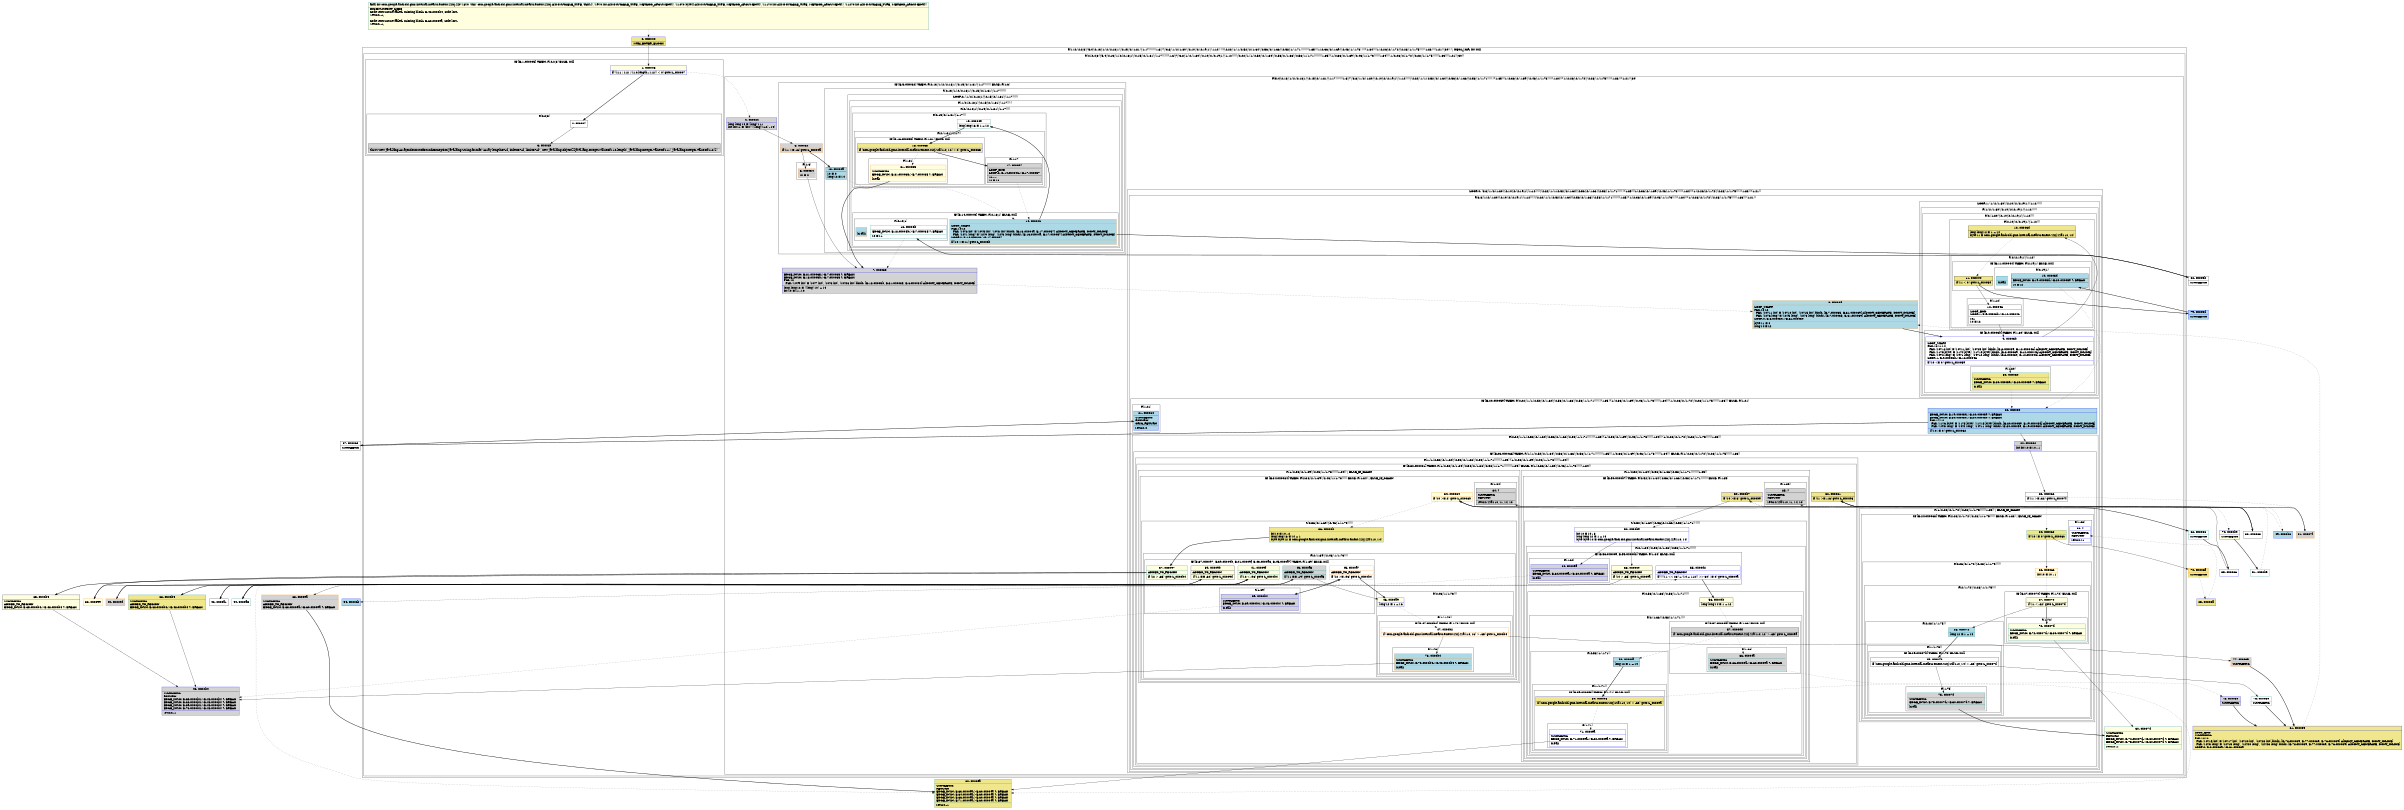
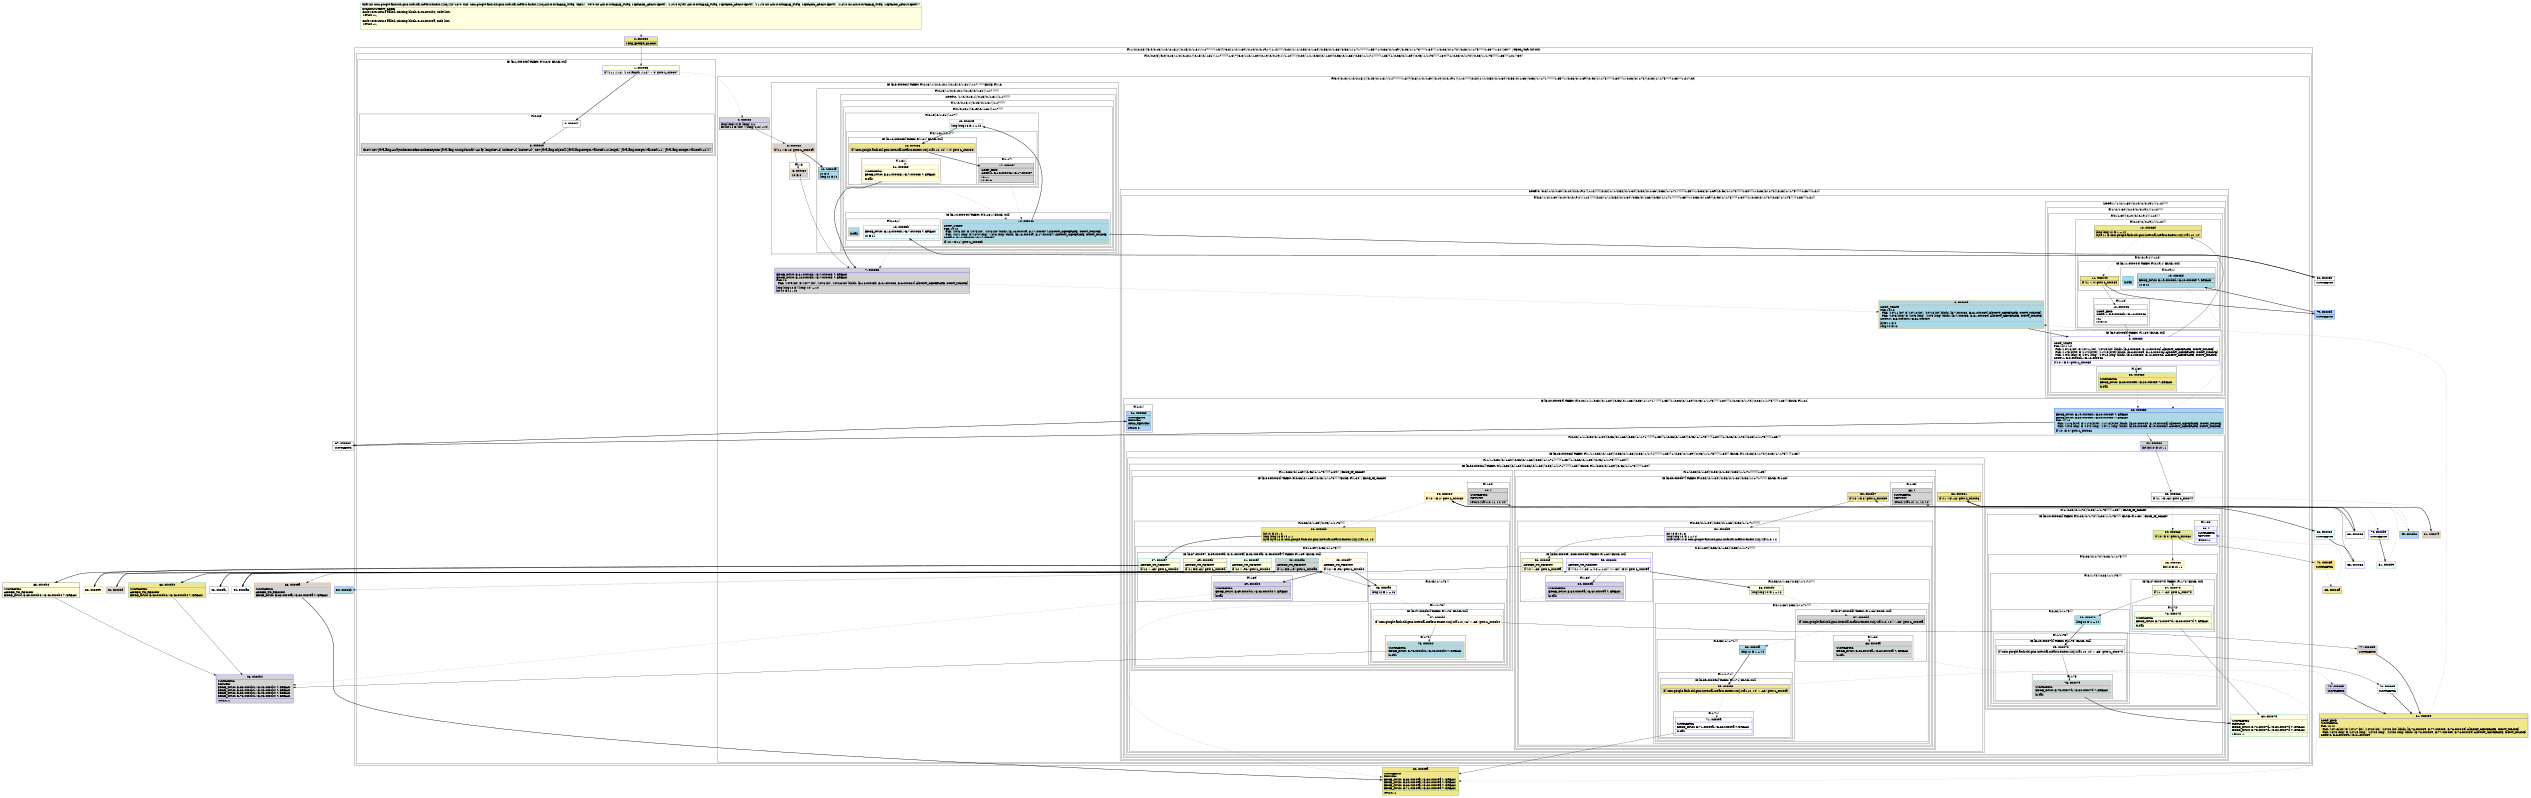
edge "52: 0x00be" -> "64: 0x00ea": now "55: 0x00d2" -> "64: 0x00ea"
